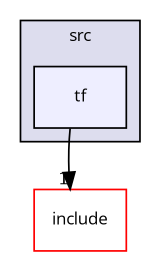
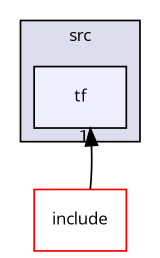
edge "tf" -> "include": reversed
